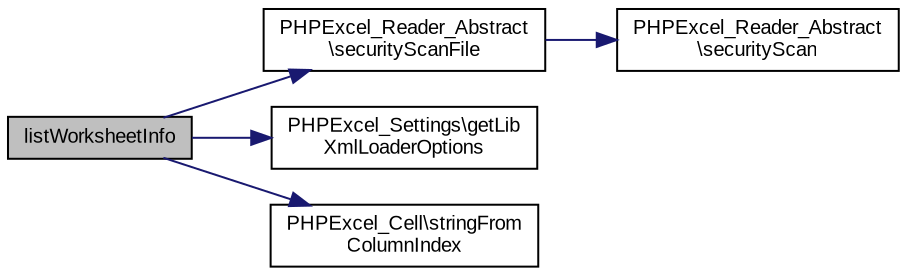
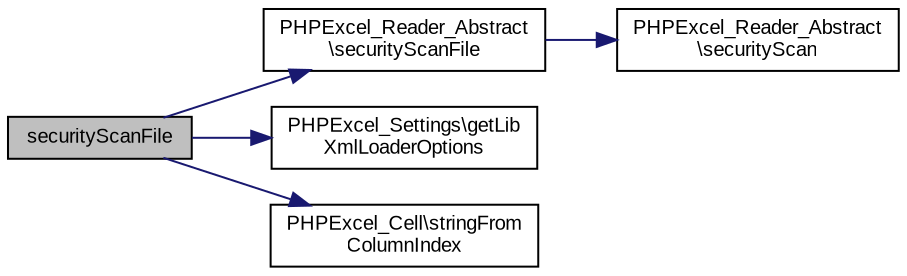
node "listWorksheetInfo": label "listWorksheetInfo" -> "securityScanFile"
